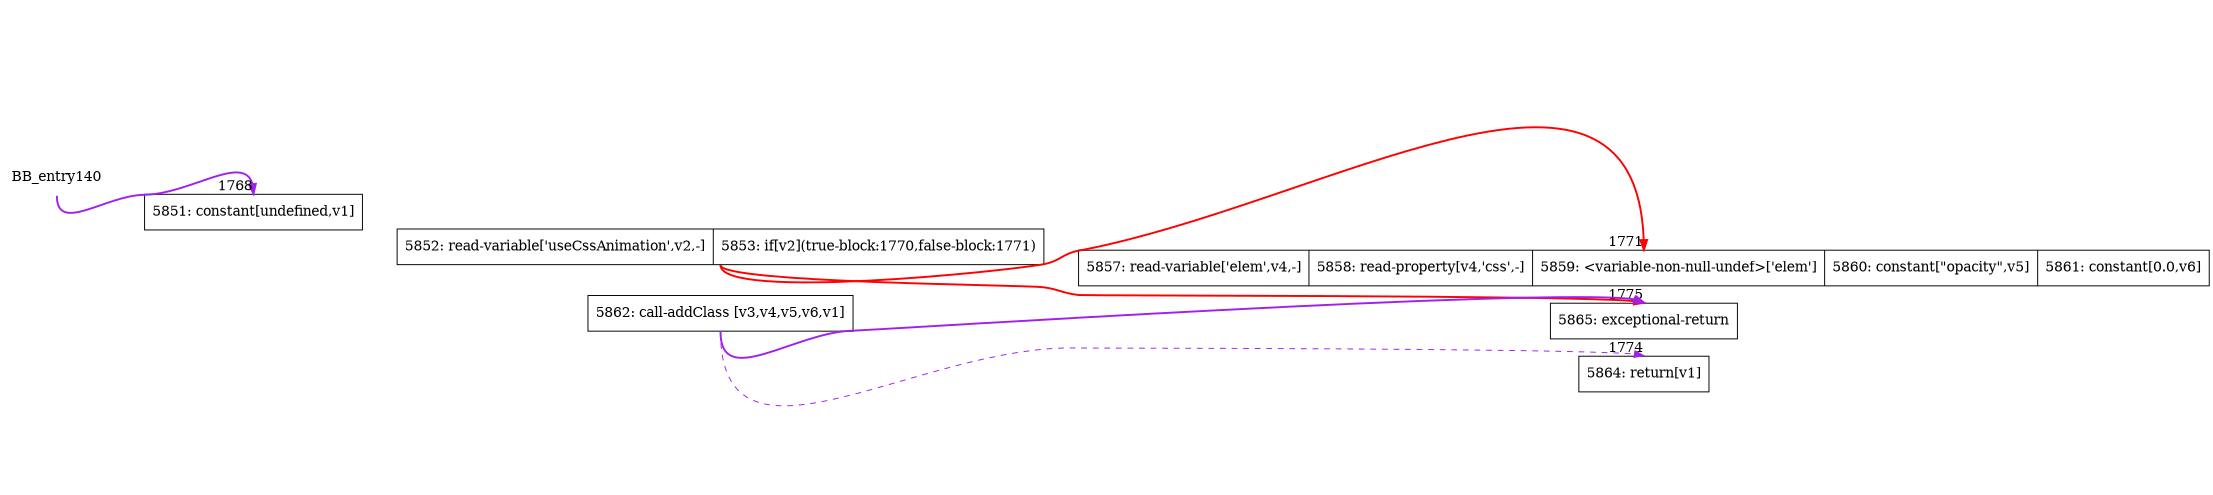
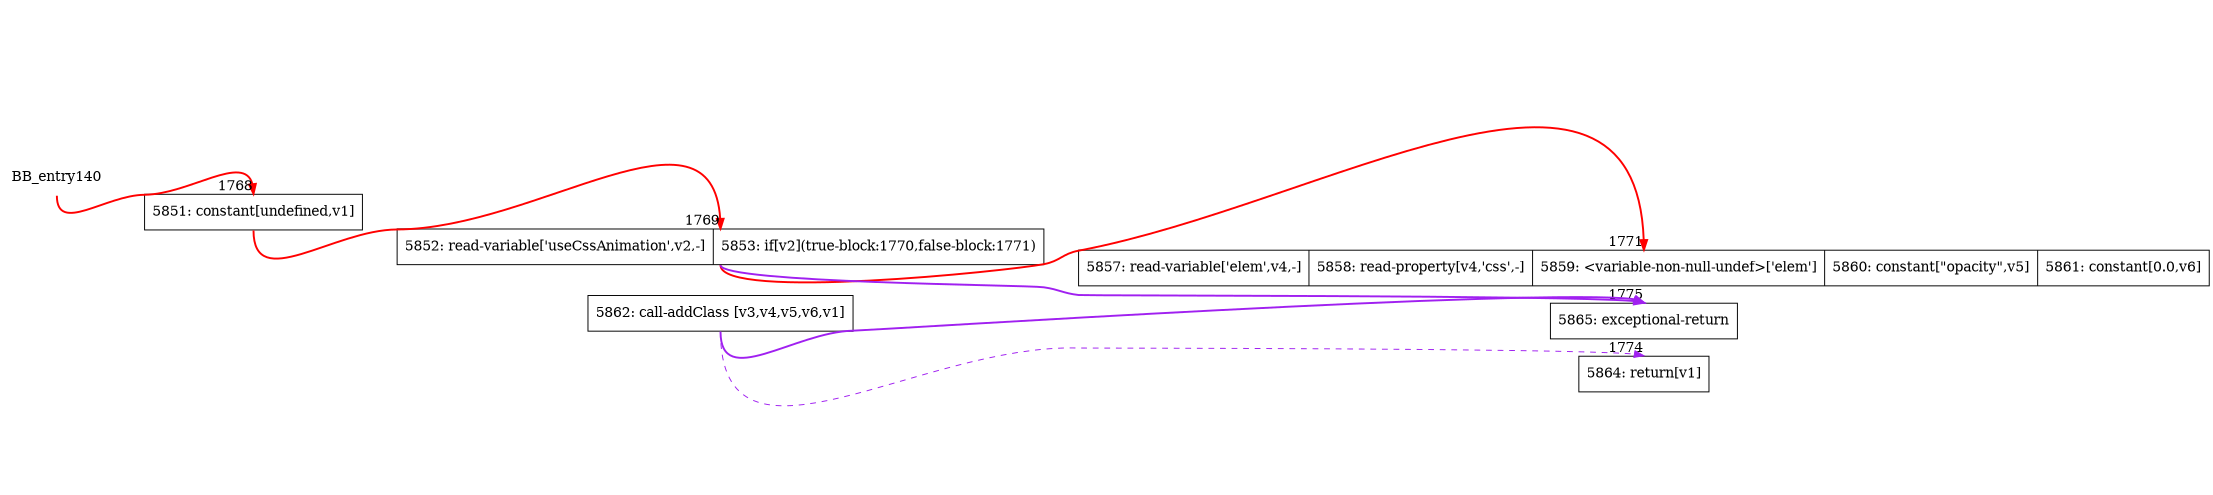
edge "BB_entry140" -> "5851: constant[undefined,v1]": color purple -> red
edge "5851: constant[undefined,v1]" -> "5852: read-variable['useCssAnimation',v2,-]": added
edge "5852: read-variable['useCssAnimation',v2,-]" -> "5865: exceptional-return": color red -> purple
